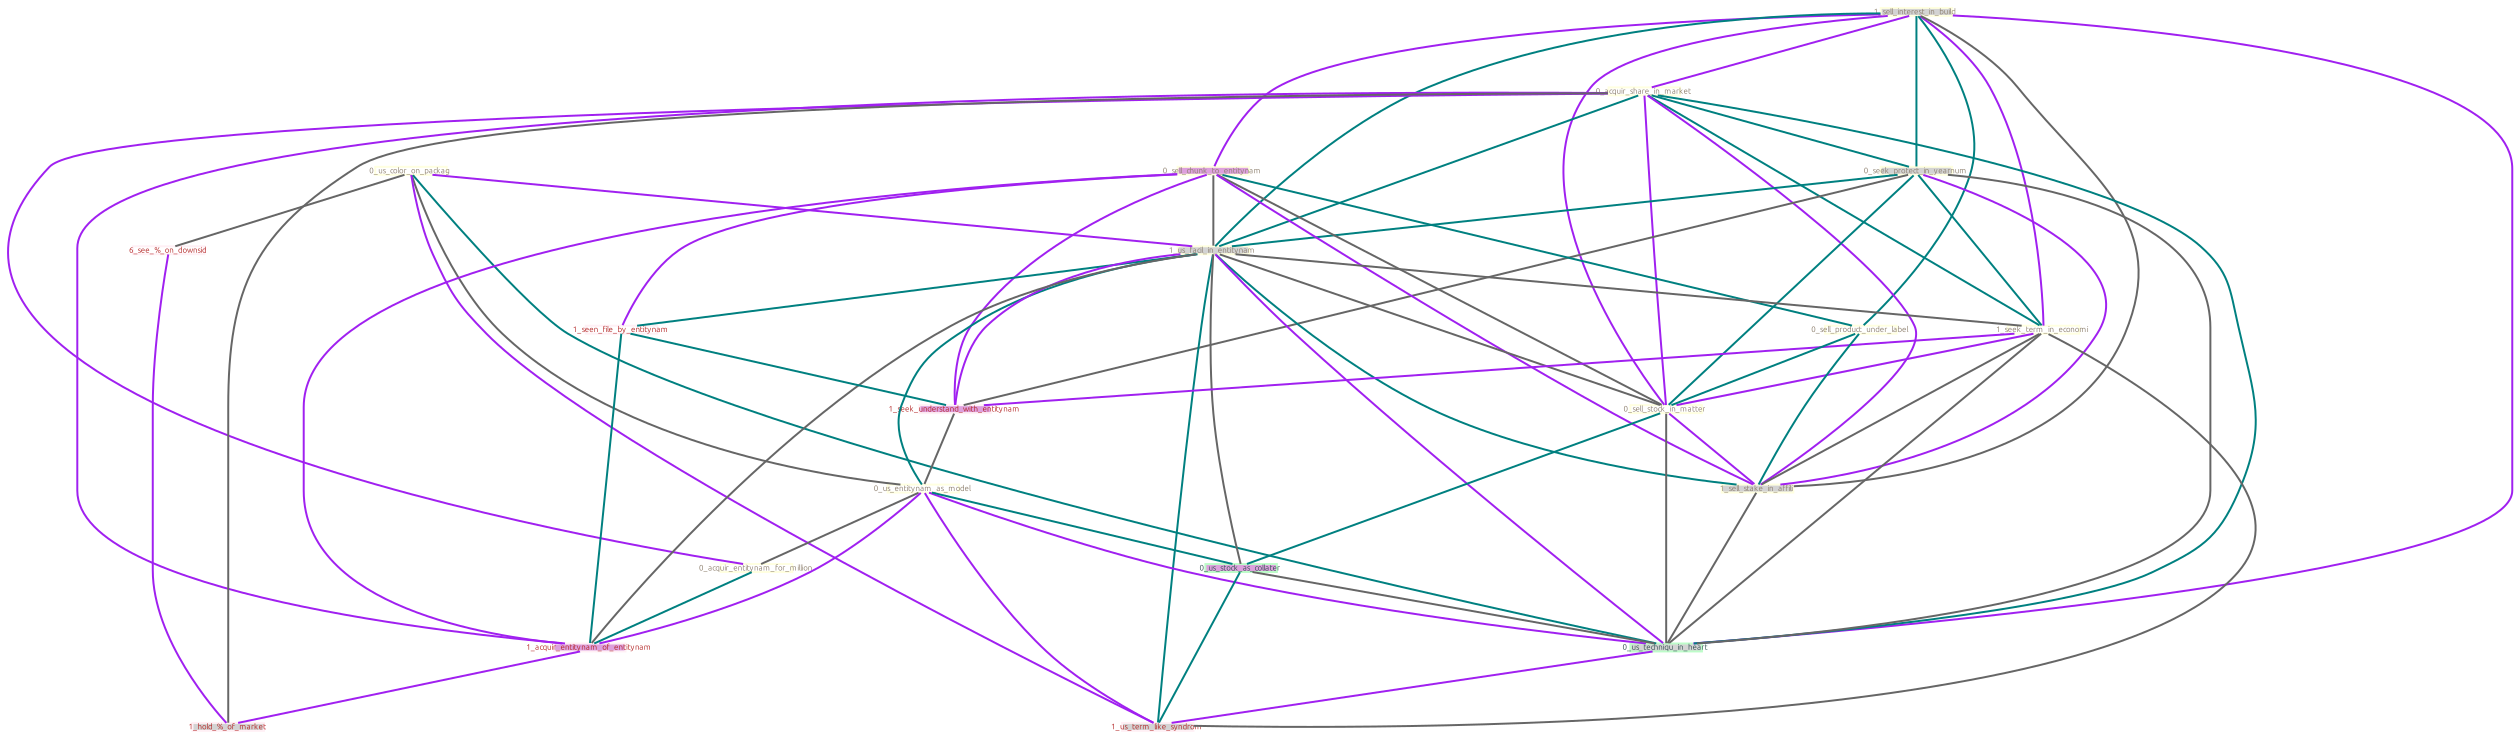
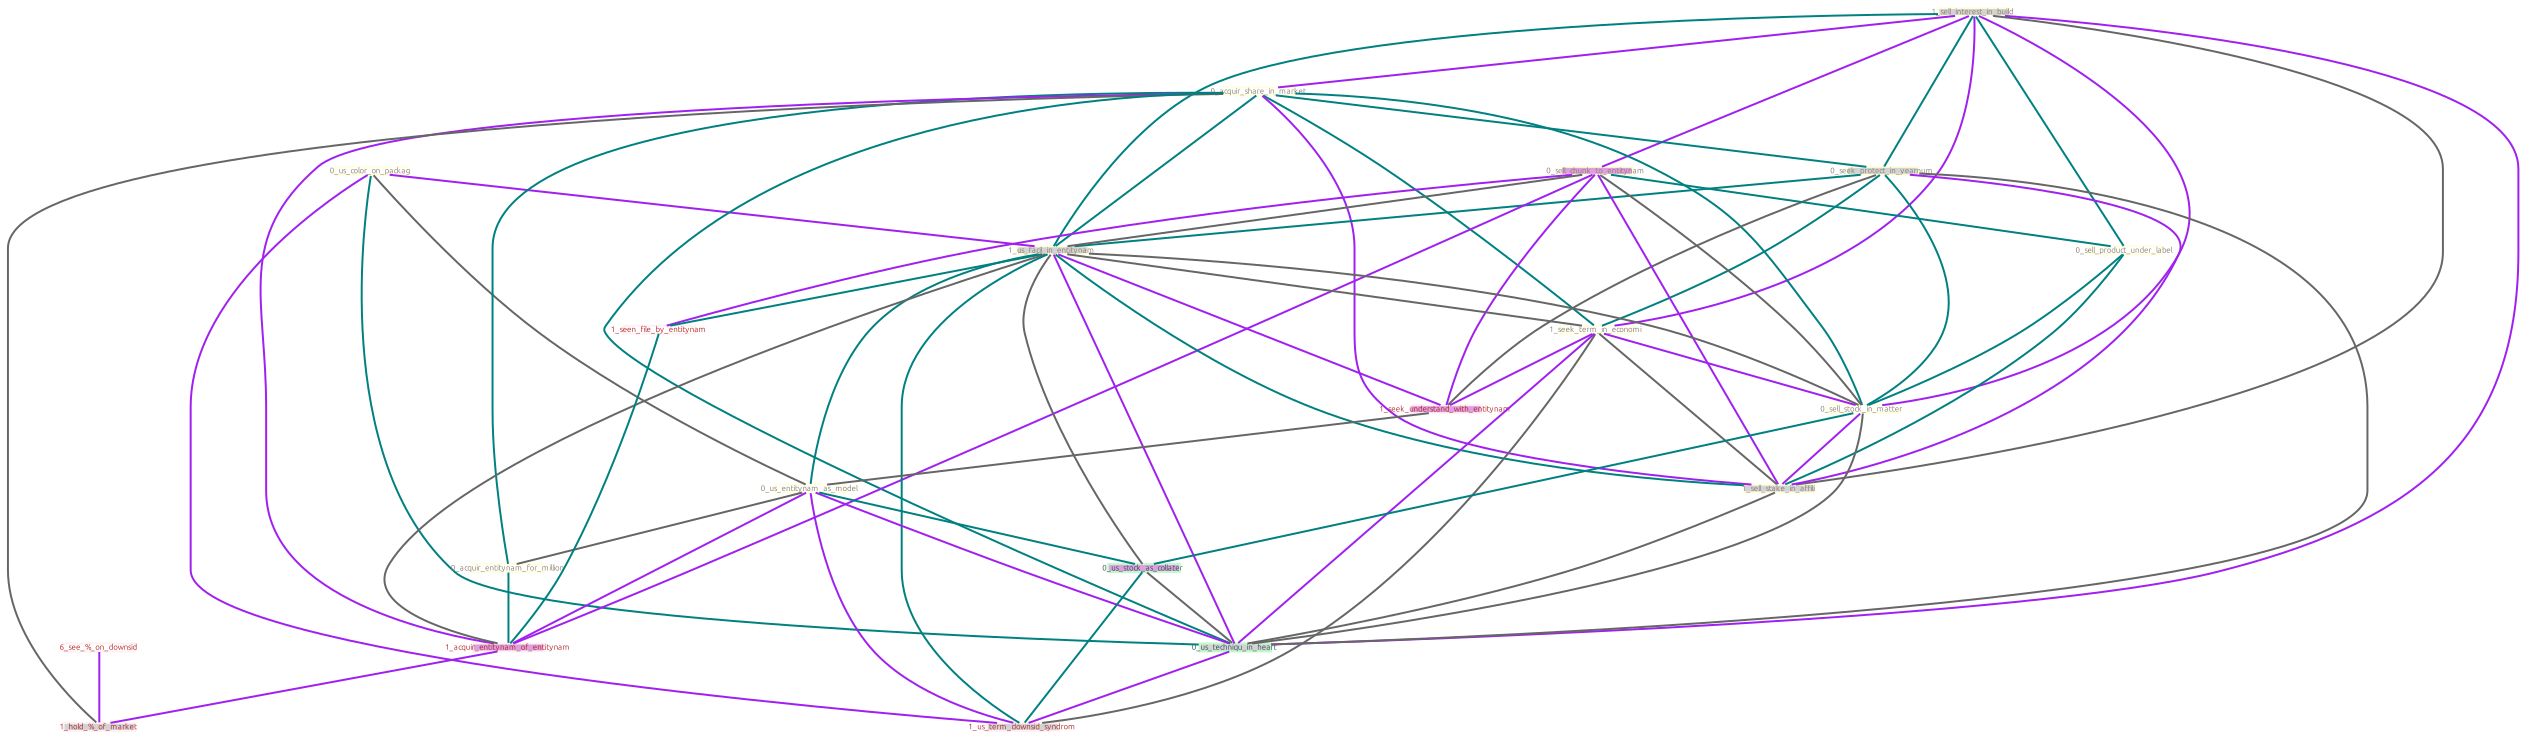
edge "0_acquir_share_in_market" -- "0_acquir_entitynam_for_million": color purple -> teal
edge "0_us_color_on_packag" -- "6_see_%_on_downsid": removed
edge "0_acquir_share_in_market" -- "0_sell_stock_in_matter": color purple -> teal
edge "1_seen_file_by_entitynam" -- "1_seek_understand_with_entitynam": removed
edge "1_seek_term_in_economi" -- "0_us_techniqu_in_heart": color gray40 -> purple
node "1_us_term_like_syndrom": label "1_us_term_like_syndrom" -> "1_us_term_downsid_syndrom"
